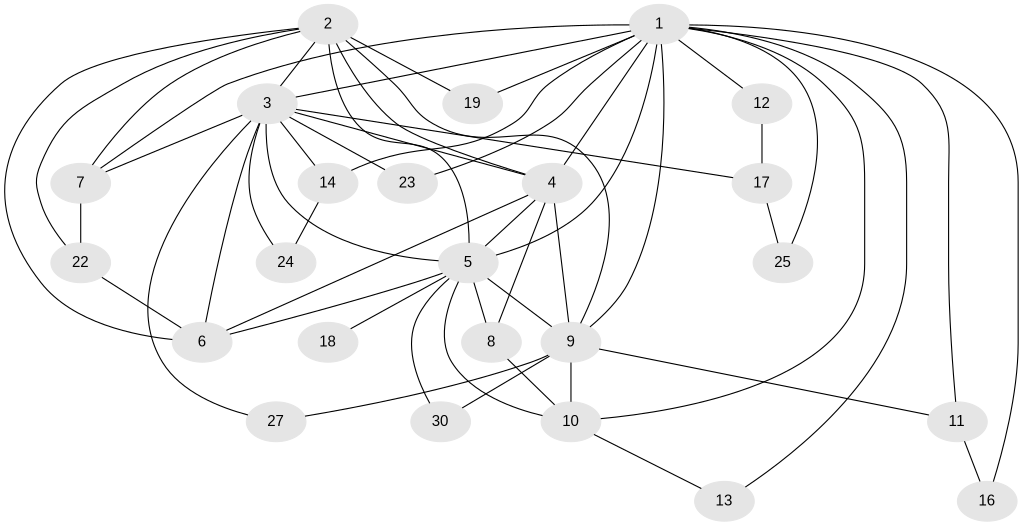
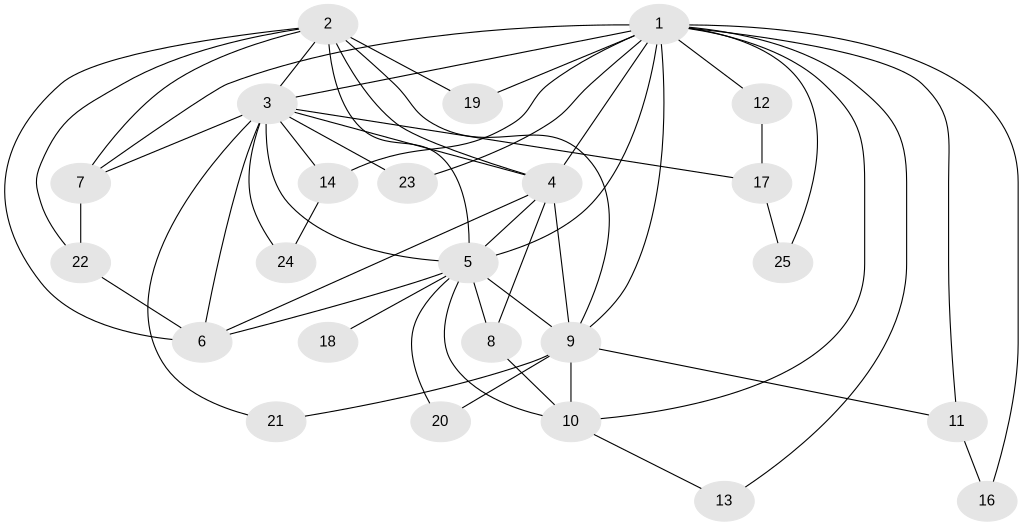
node "27": label "27" -> "21"
node "30": label "30" -> "20"
